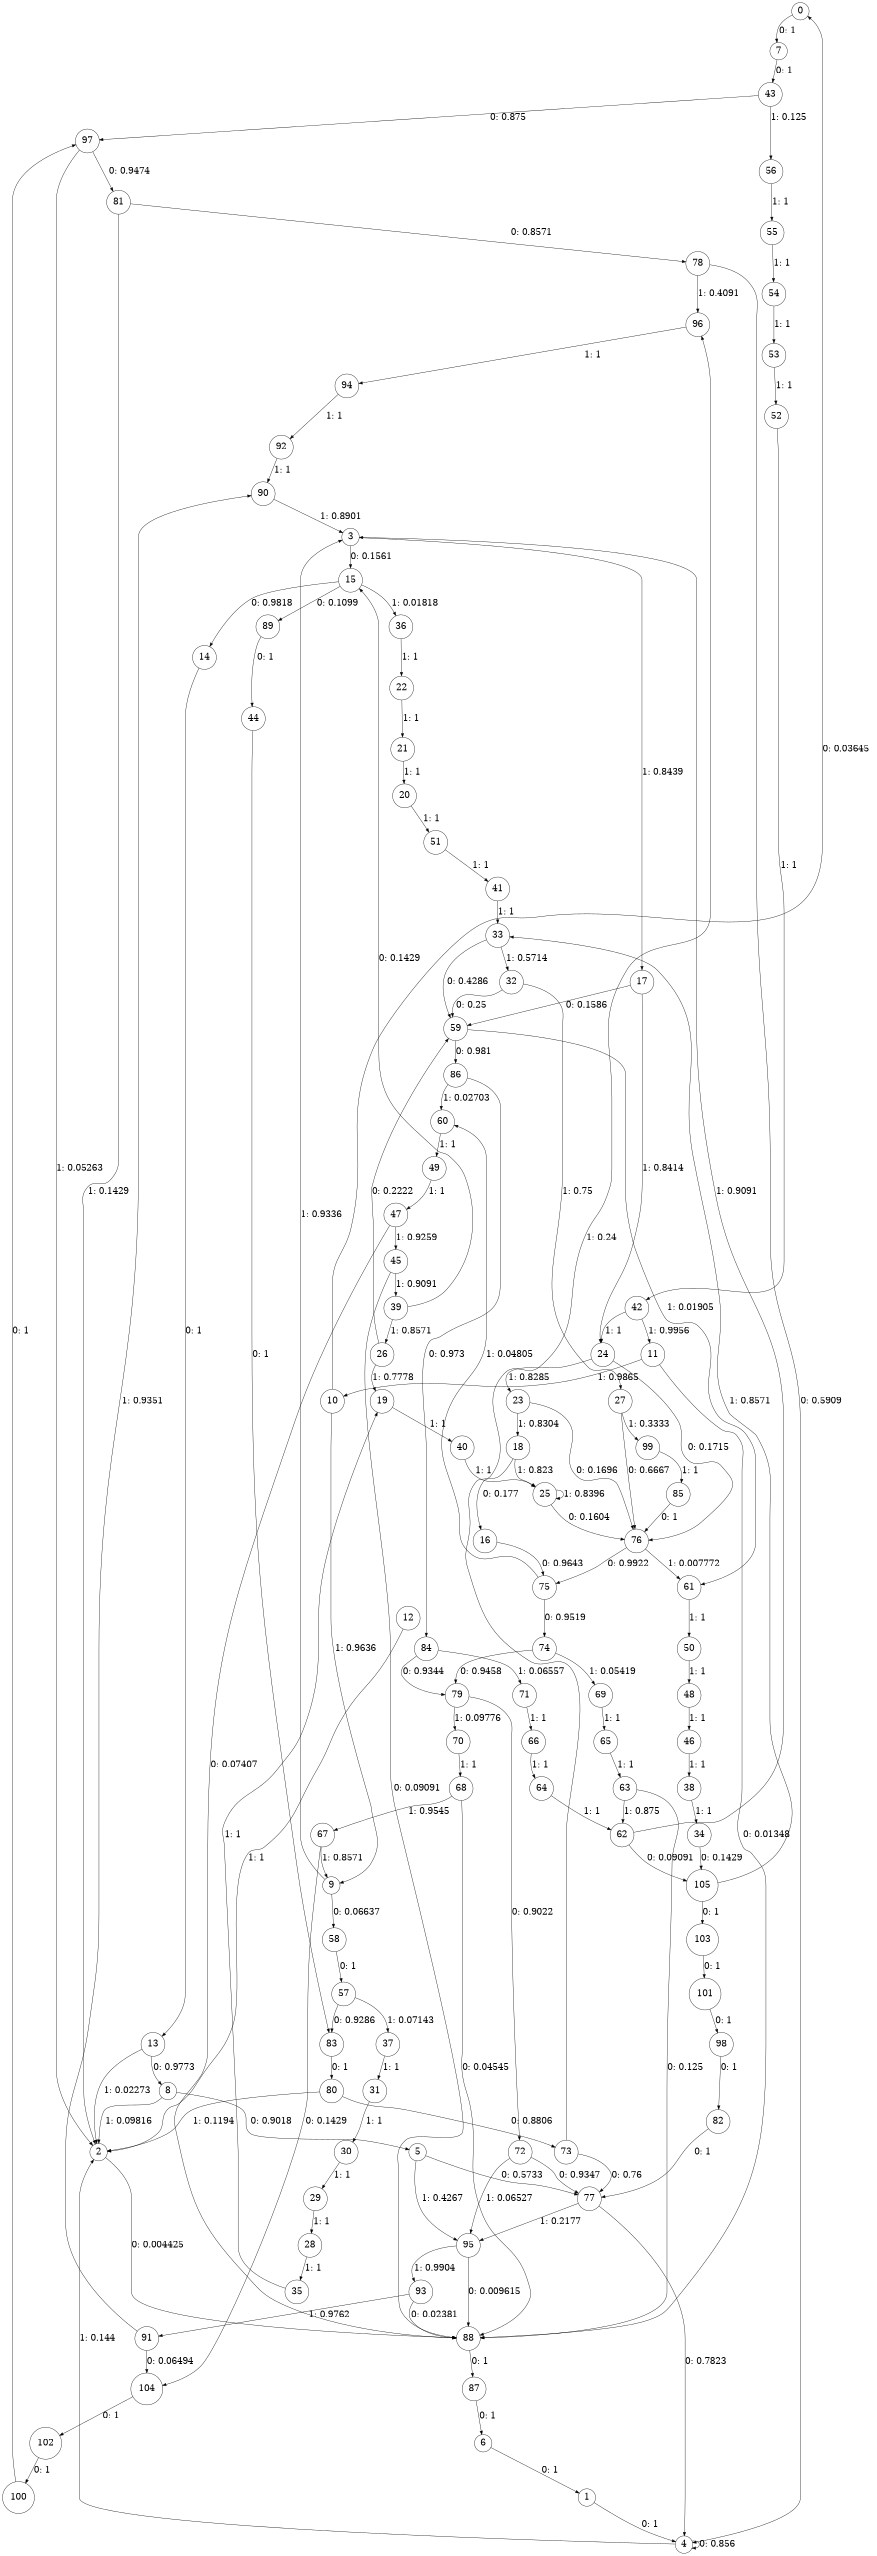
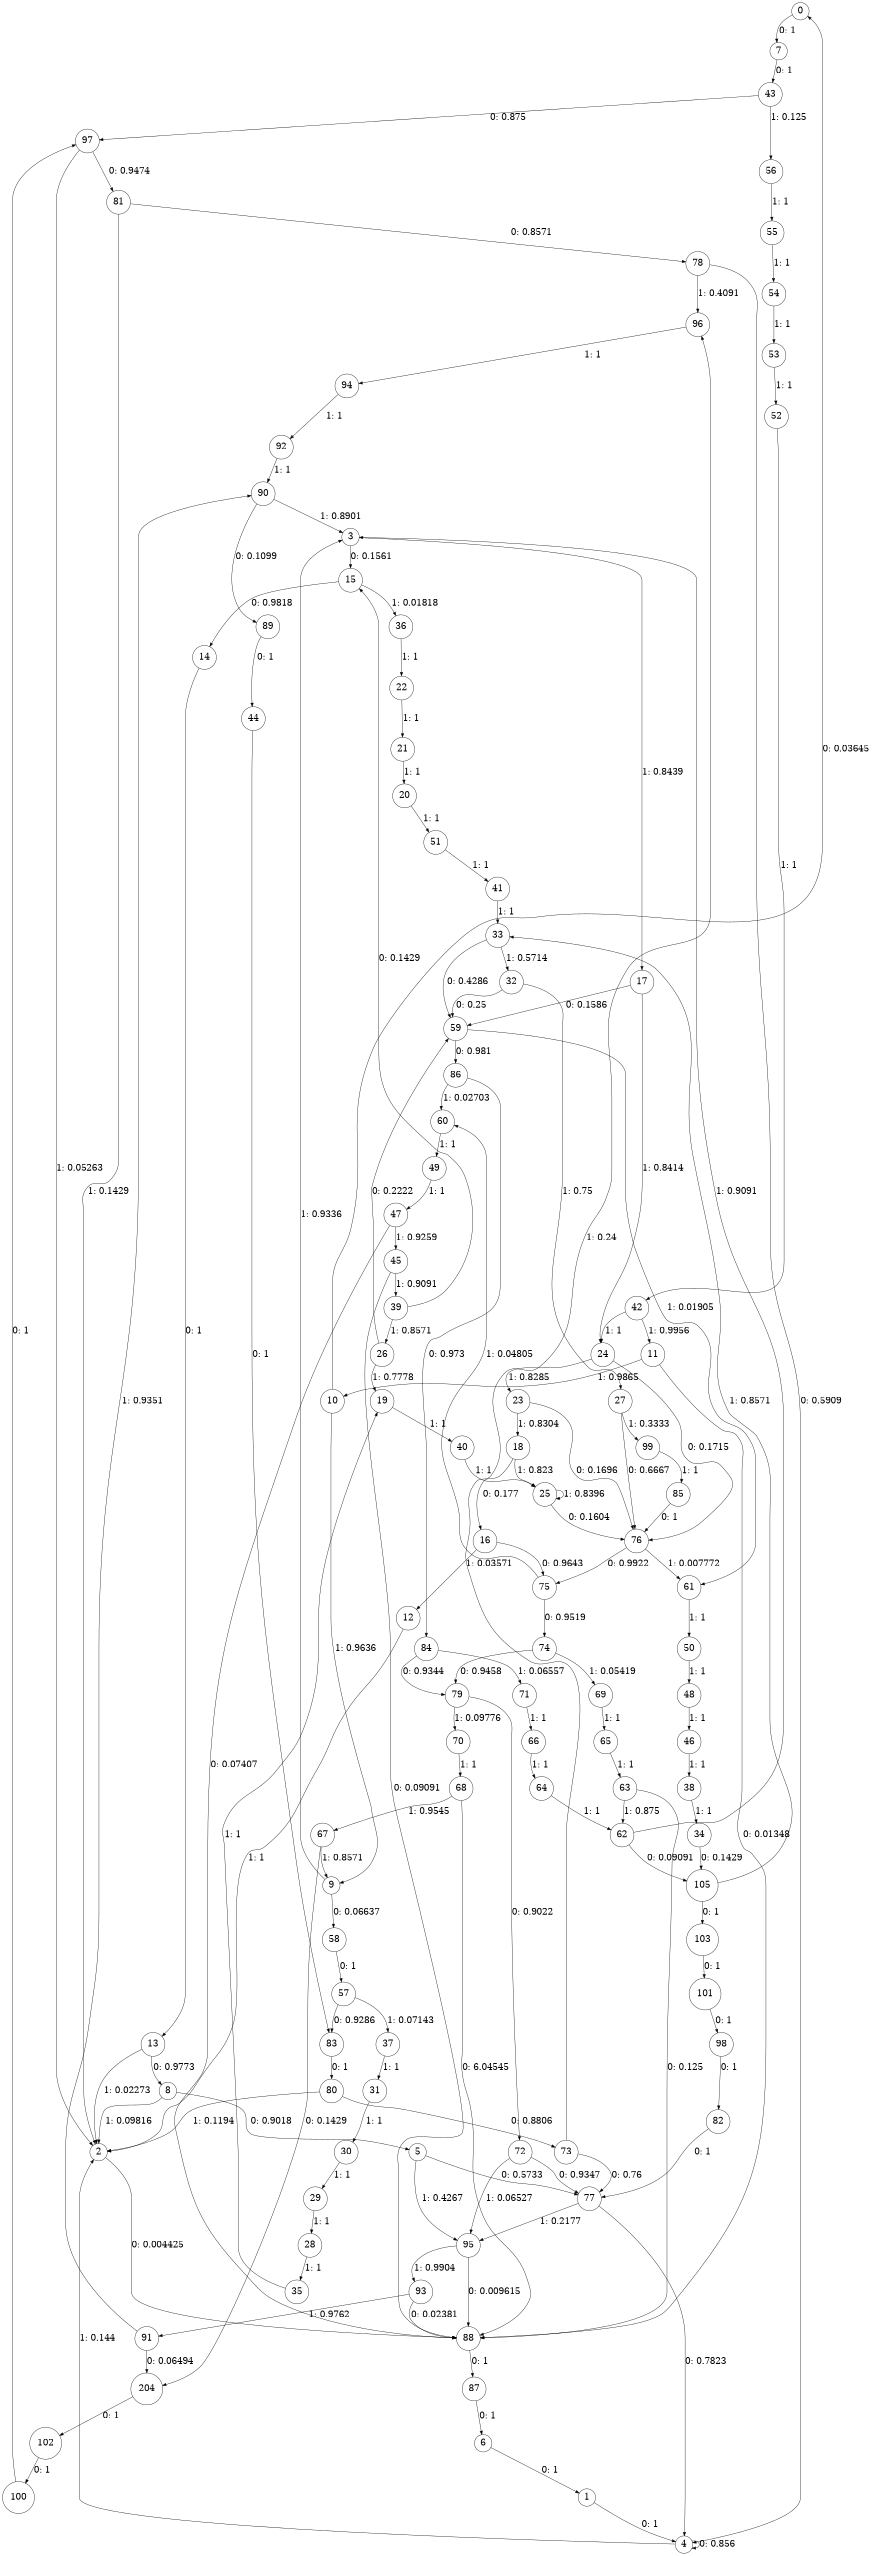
edge "15" -> "89": now "90" -> "89"
edge "16" -> "12": added, label "1: 0.03571"
edge "68" -> "88": label "0: 0.04545  " -> "0: 6.04545  "
node "104": label "104" -> "204"
